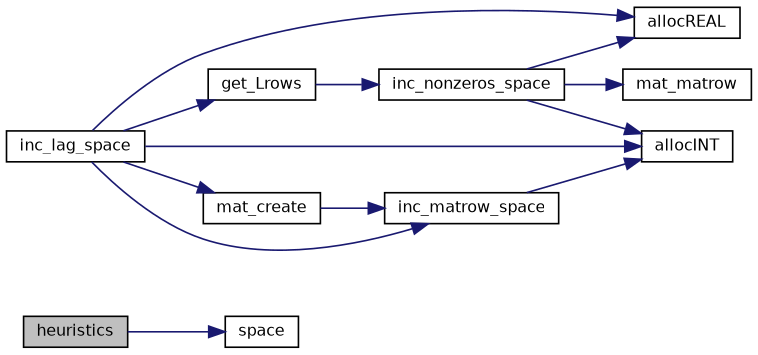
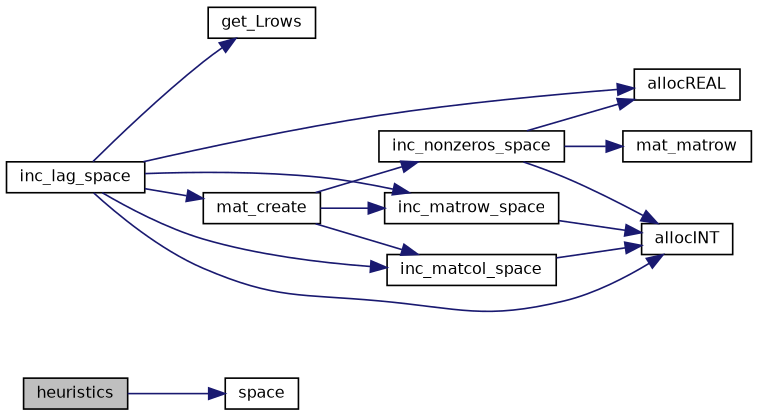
edge "get_Lrows" -> "inc_nonzeros_space": now "mat_create" -> "inc_nonzeros_space"
node "inc_matcol_space": added
